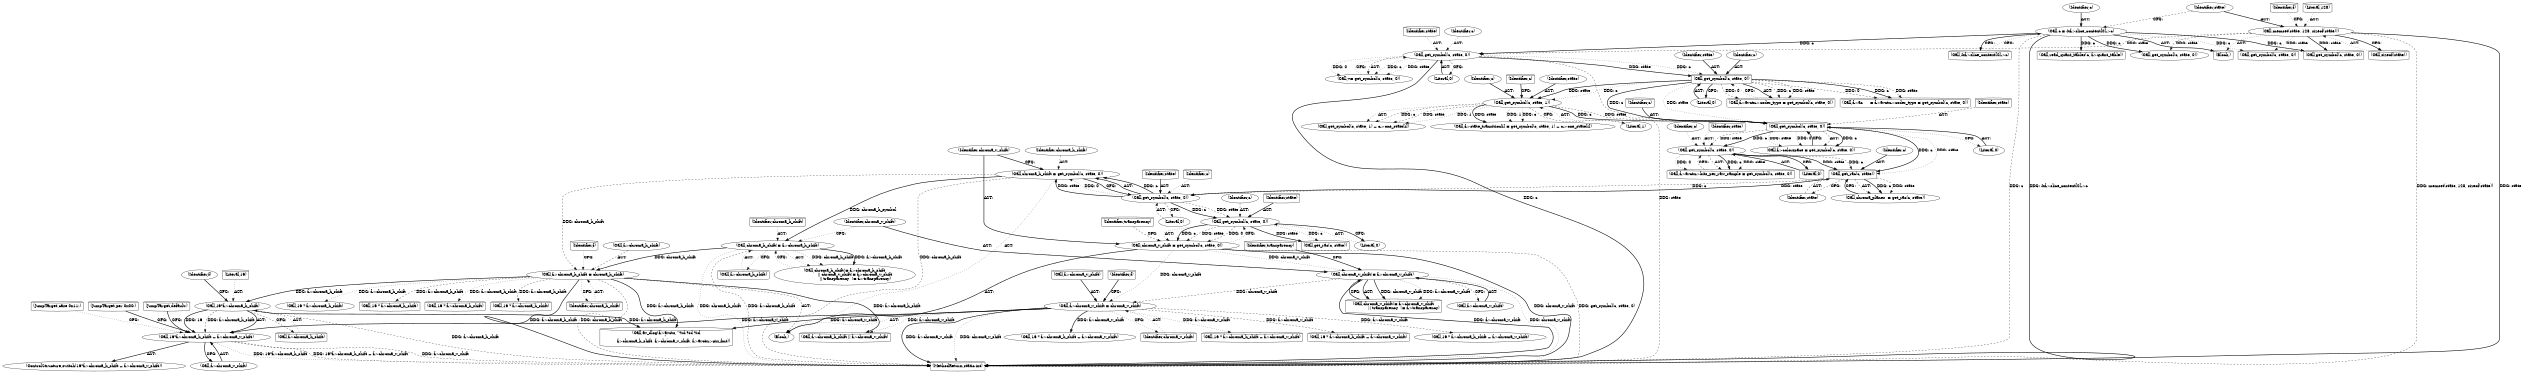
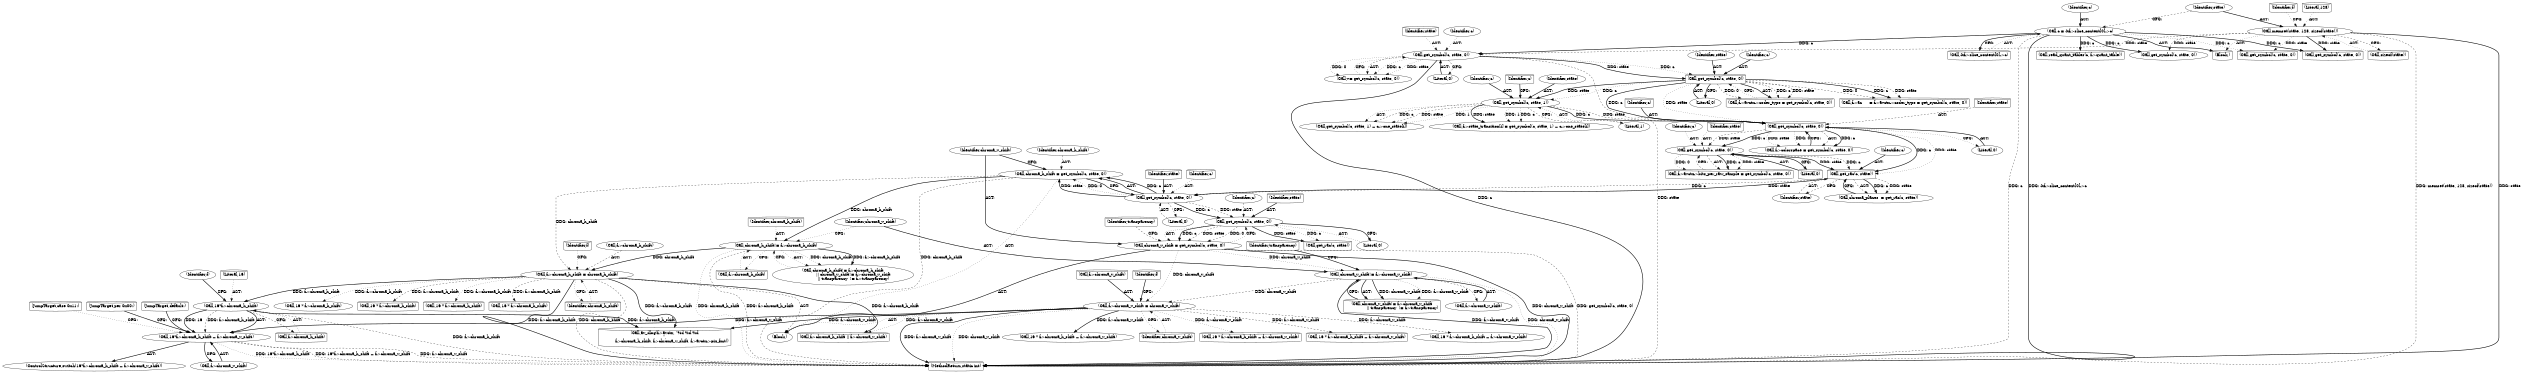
edge "(Call,memset(state, 128, sizeof(state)))" -> "(Call,sizeof(state))": style bold -> dashed
edge "(Call,&f->slice_context[0]->c)" -> "(Call,c = &f->slice_context[0]->c)": label "CFG: " -> "AST: "
edge "(Call,chroma_h_shift = get_symbol(c, state, 0))" -> "(Call,chroma_h_shift!= f->chroma_h_shift)": label "DDG: chroma_h_symbol" -> "DDG: chroma_h_shift"
